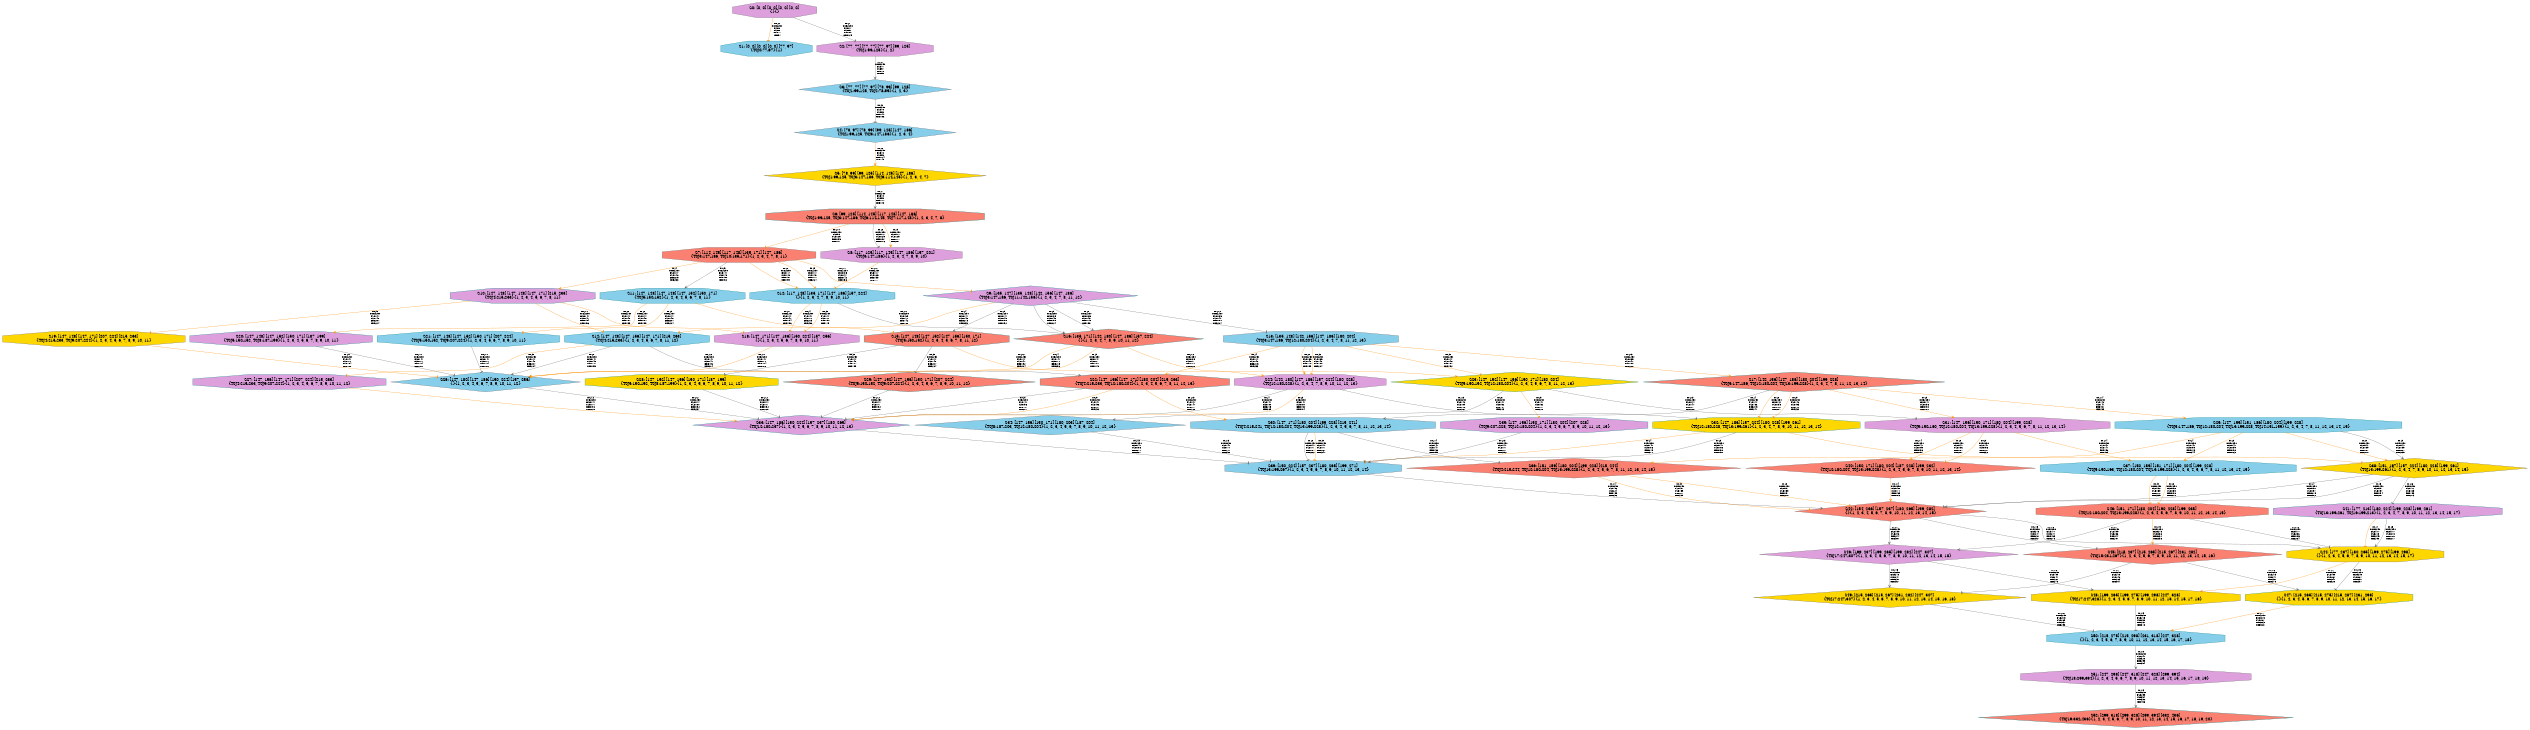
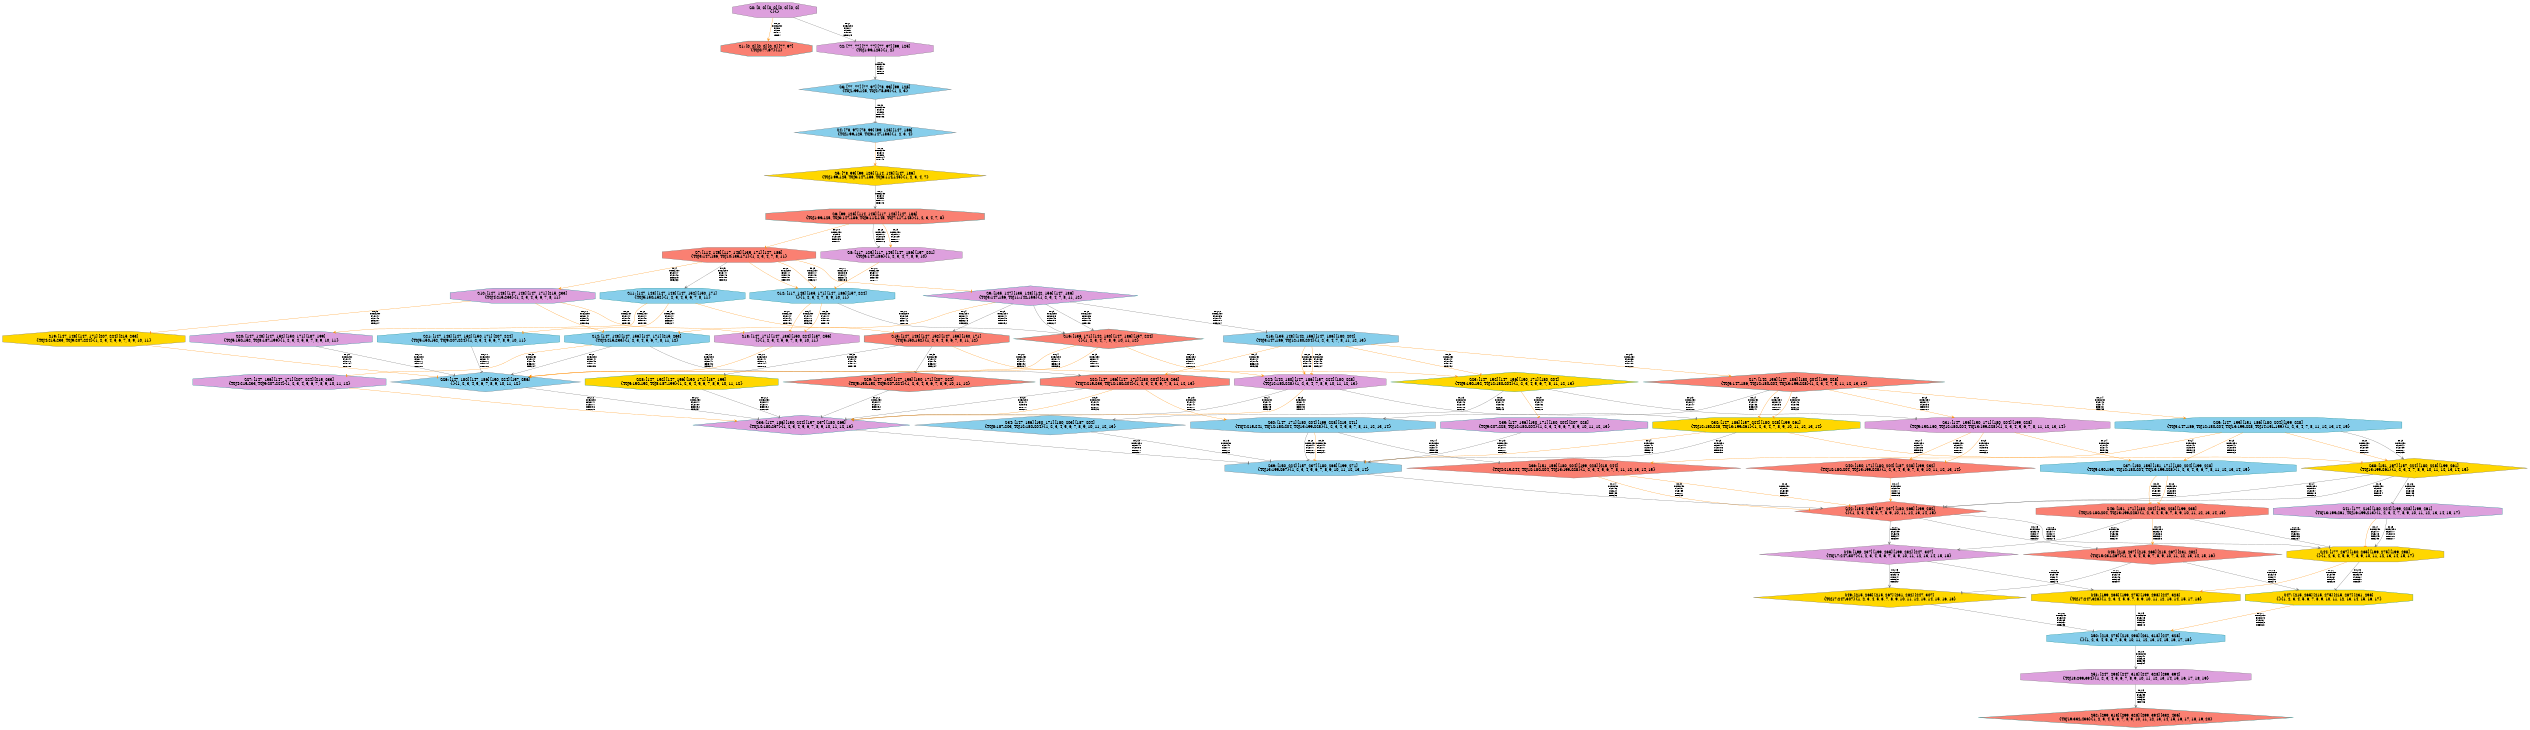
edge "S0: [0, 0] [0, 0] [0, 0] [0, 0] {}{}" -> "S1: [0, 0] [0, 0] [0, 0] [77, 97] {T0J0:77-97}{1}": arrowhead tee -> vee
node "S1: [0, 0] [0, 0] [0, 0] [77, 97] {T0J0:77-97}{1}": fillcolor skyblue -> salmon
